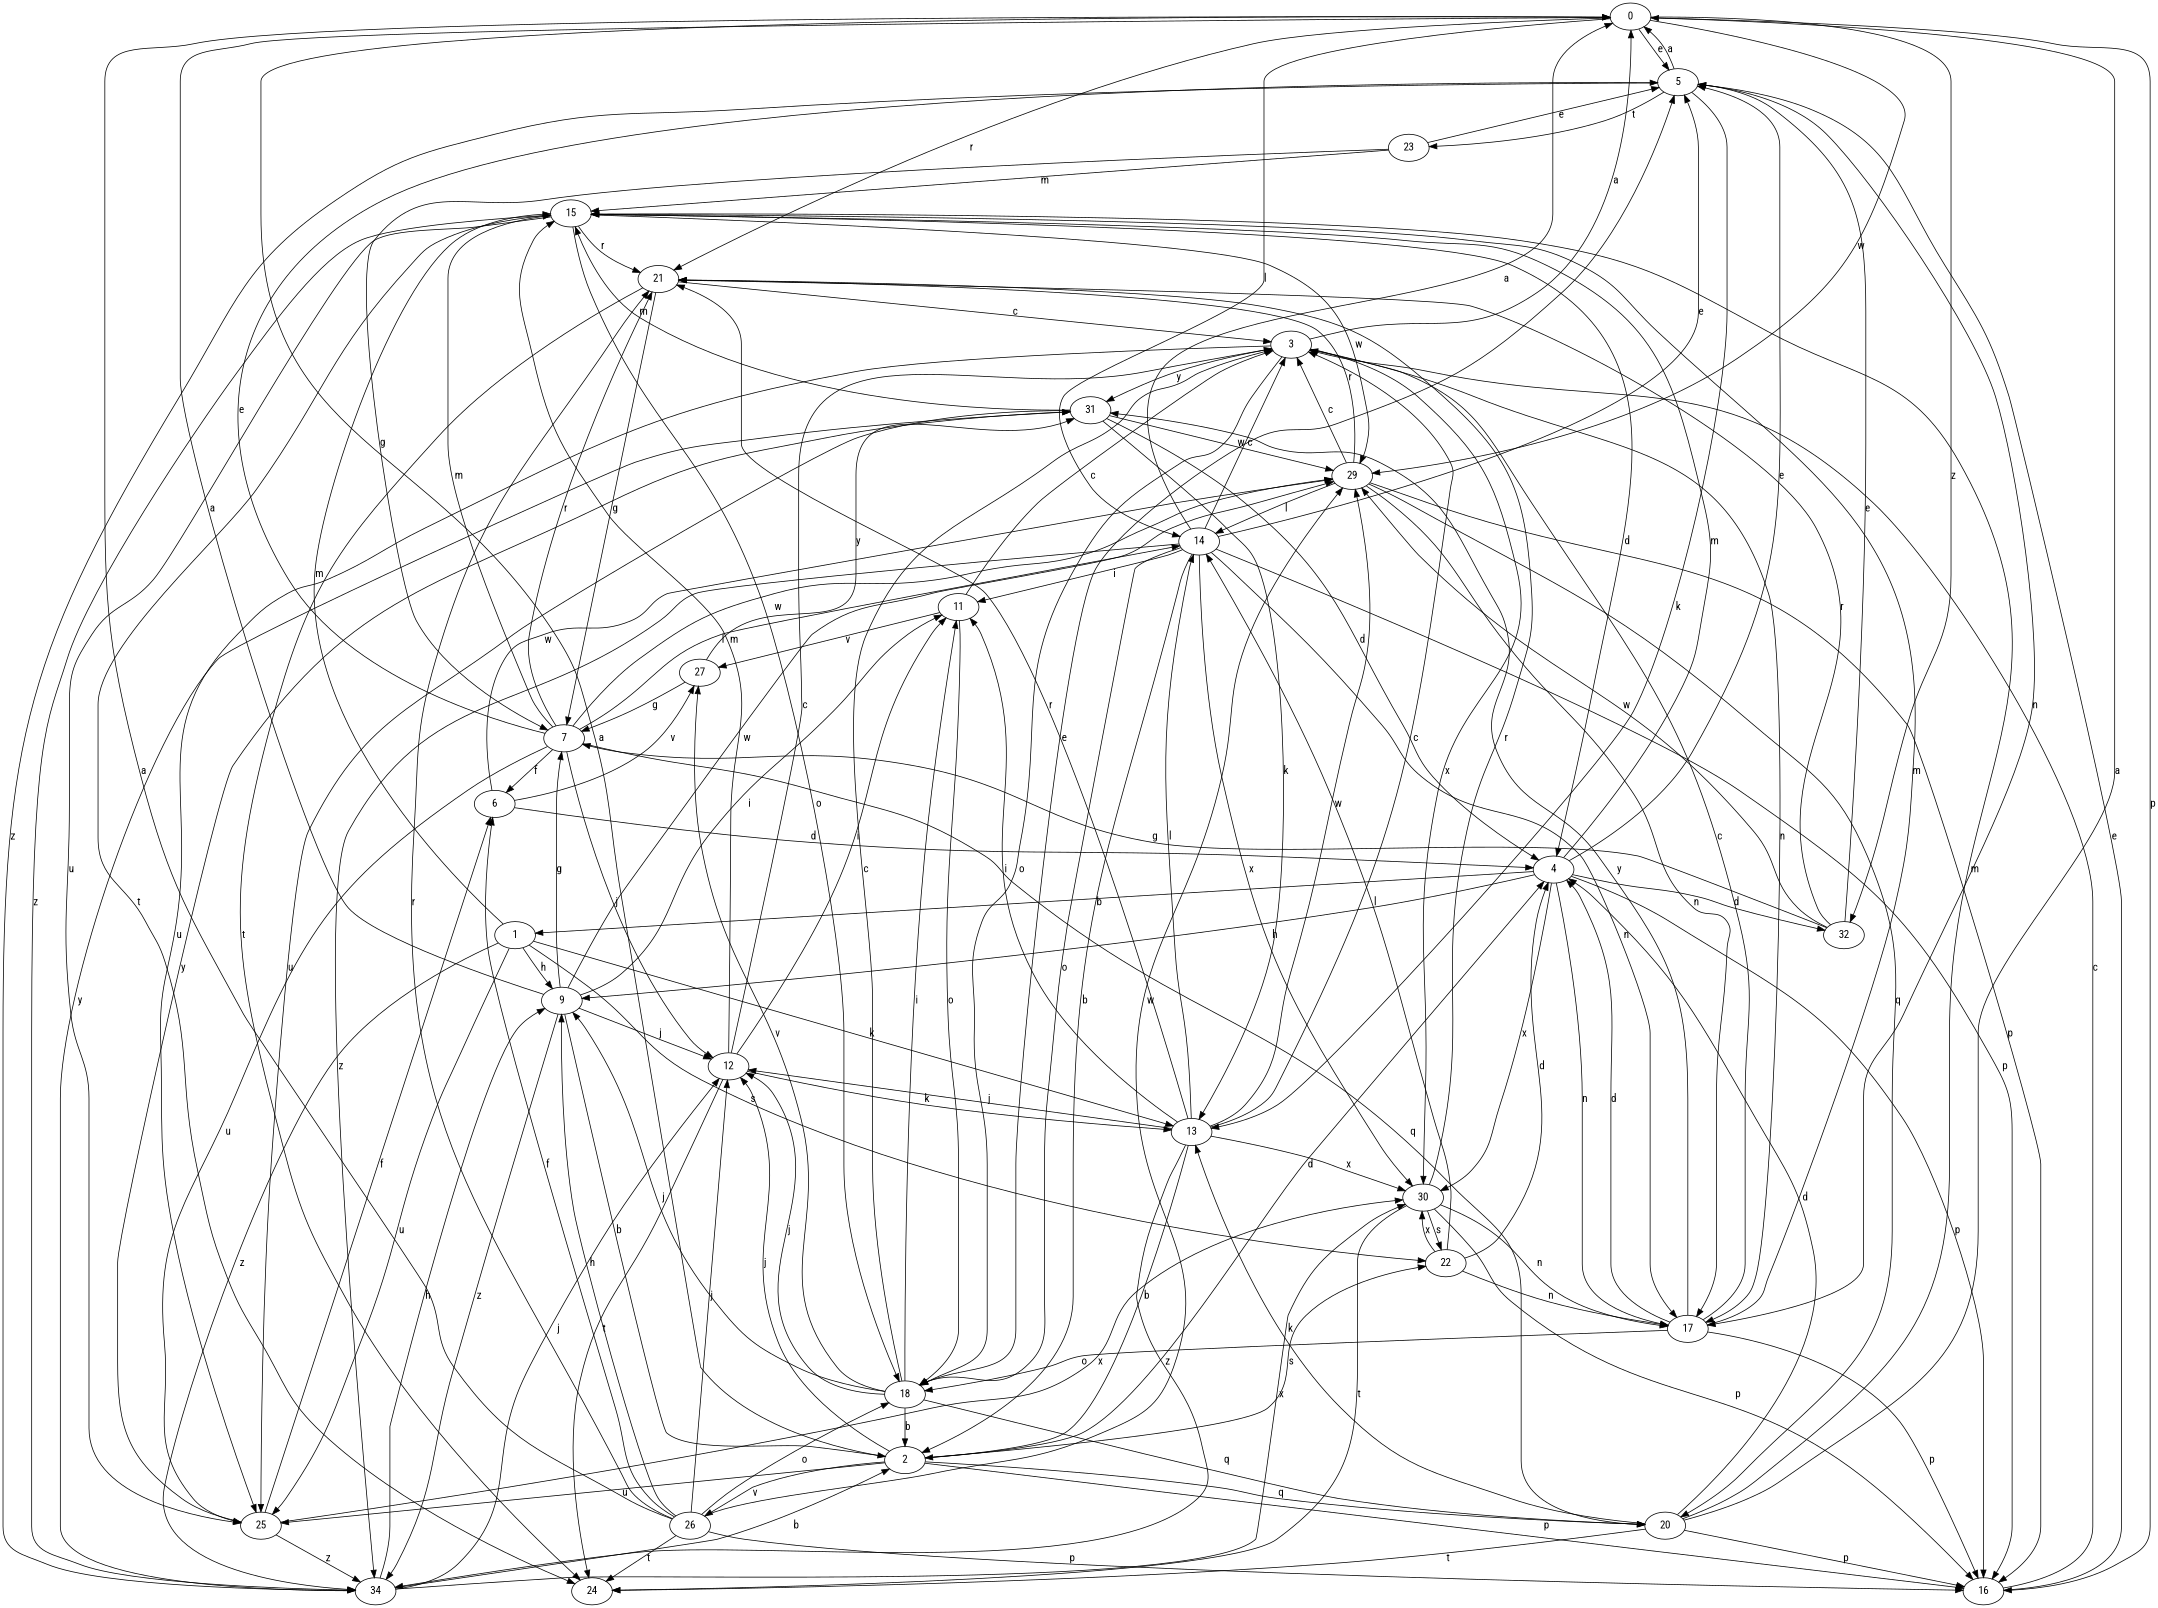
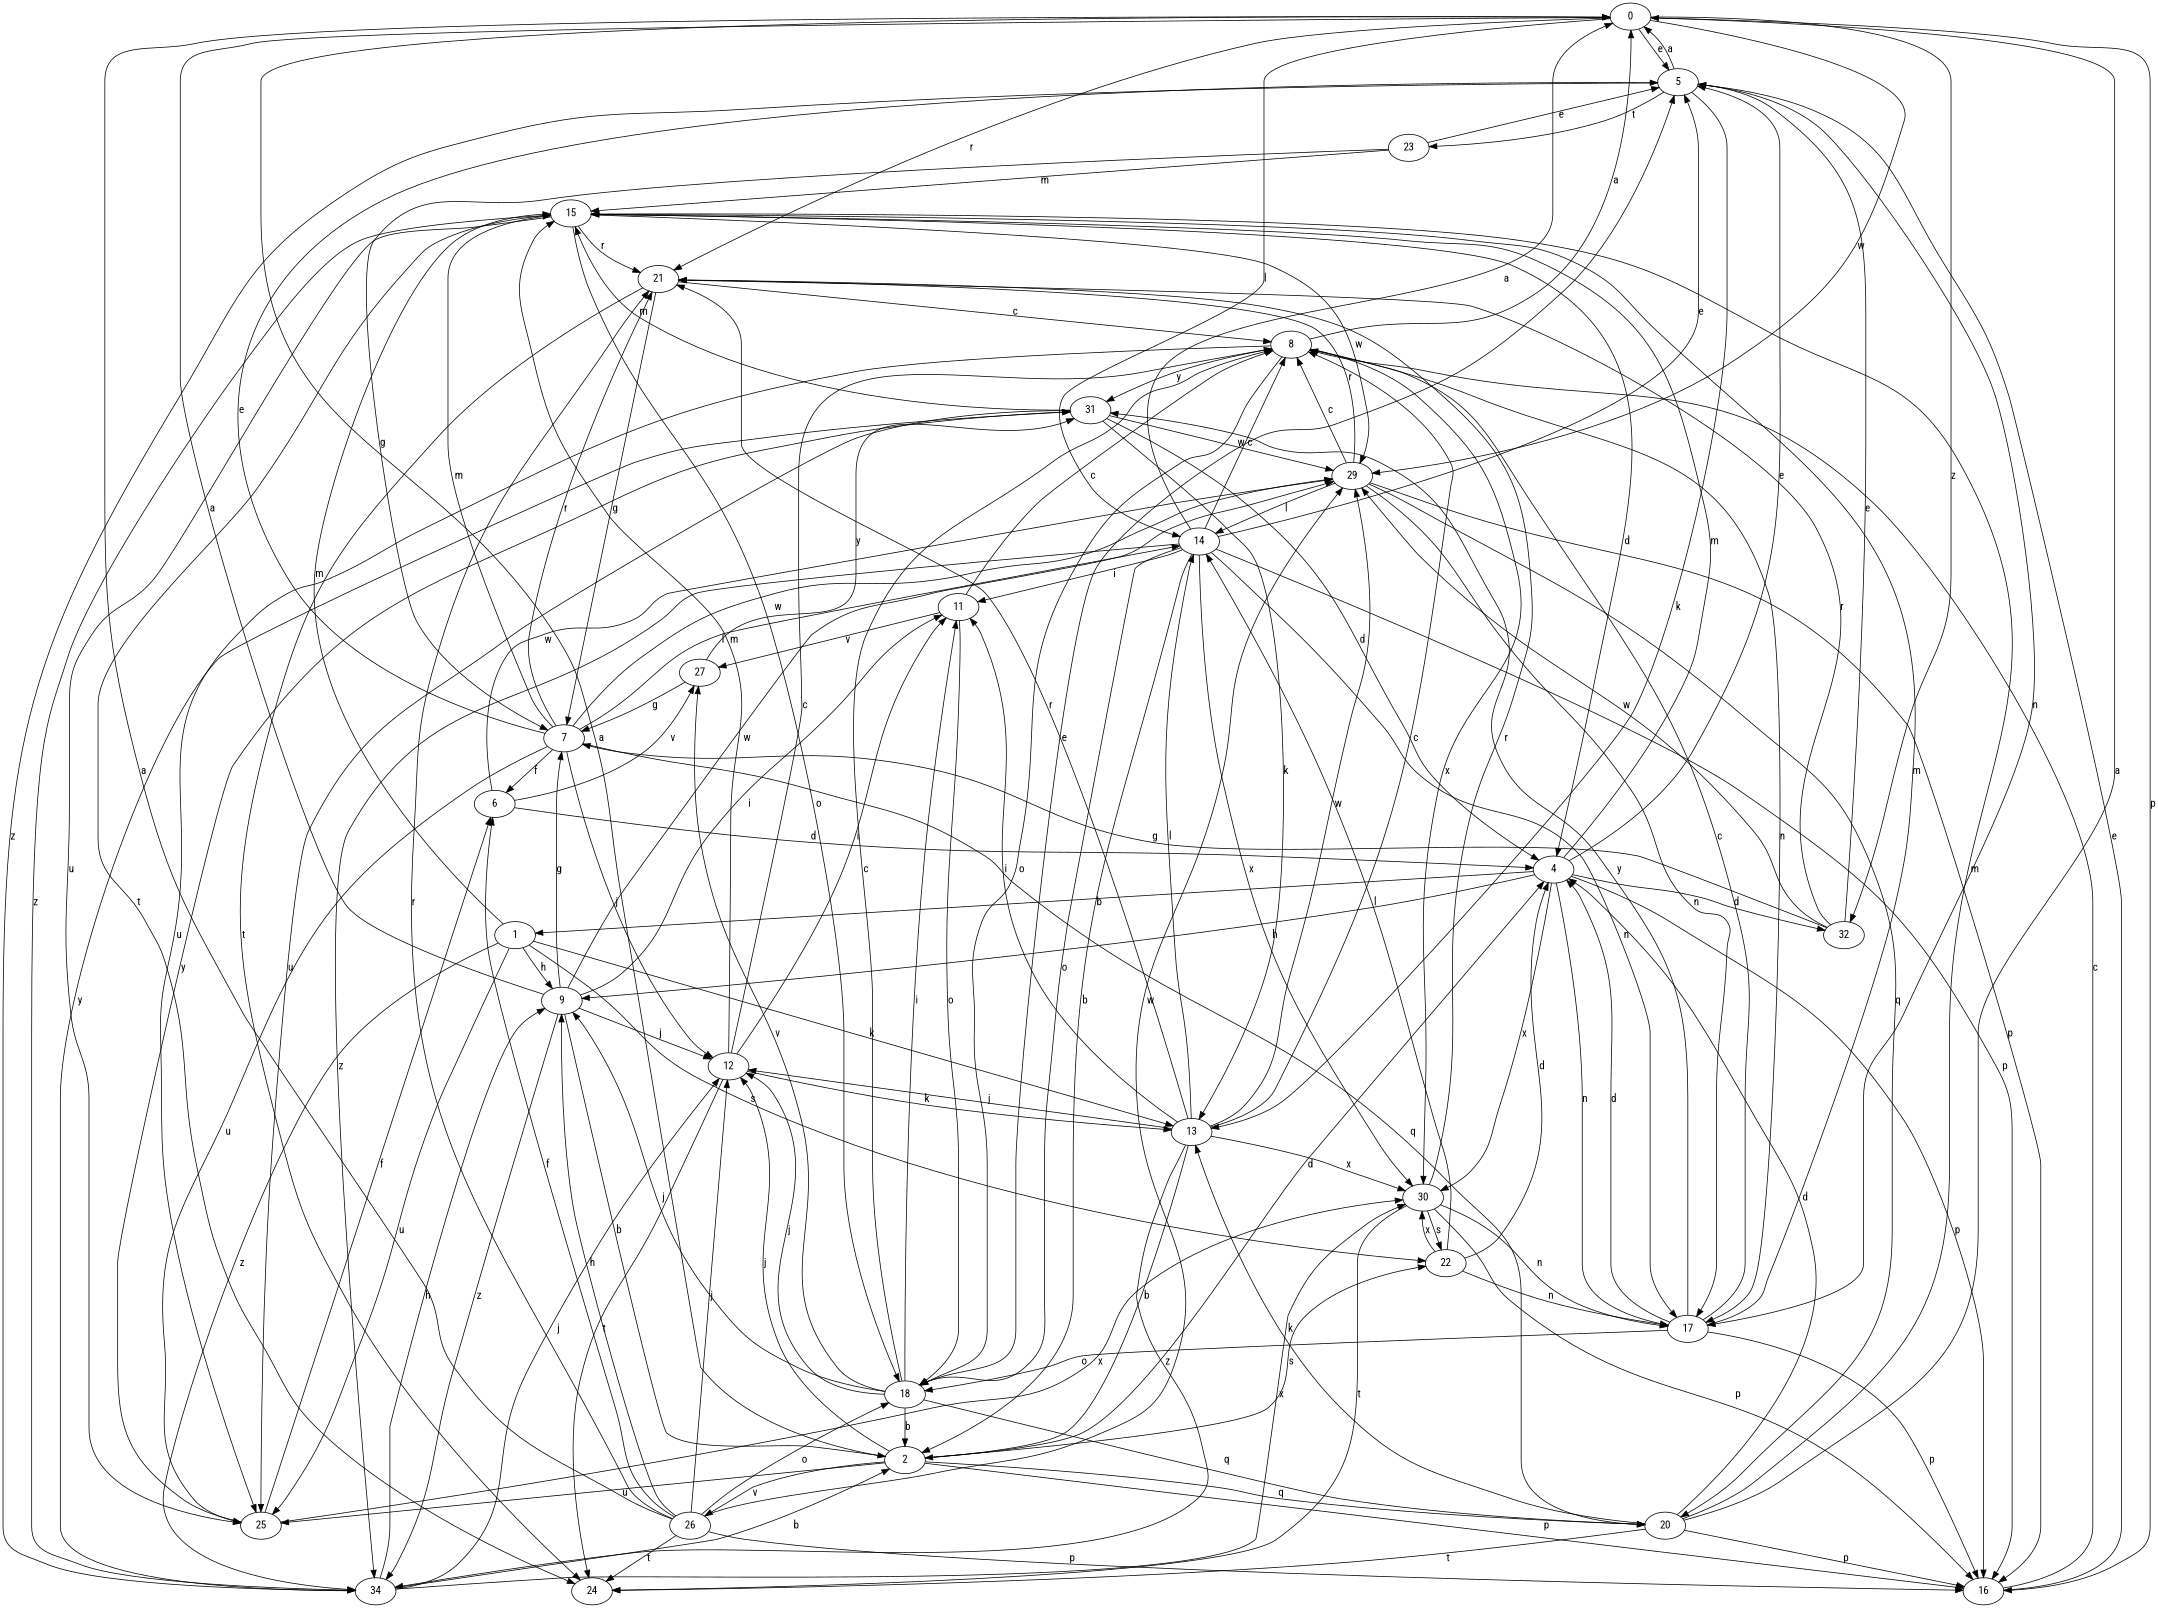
node "3": label "3" -> "8"
edge "25" -> "34": removed, label "z"
